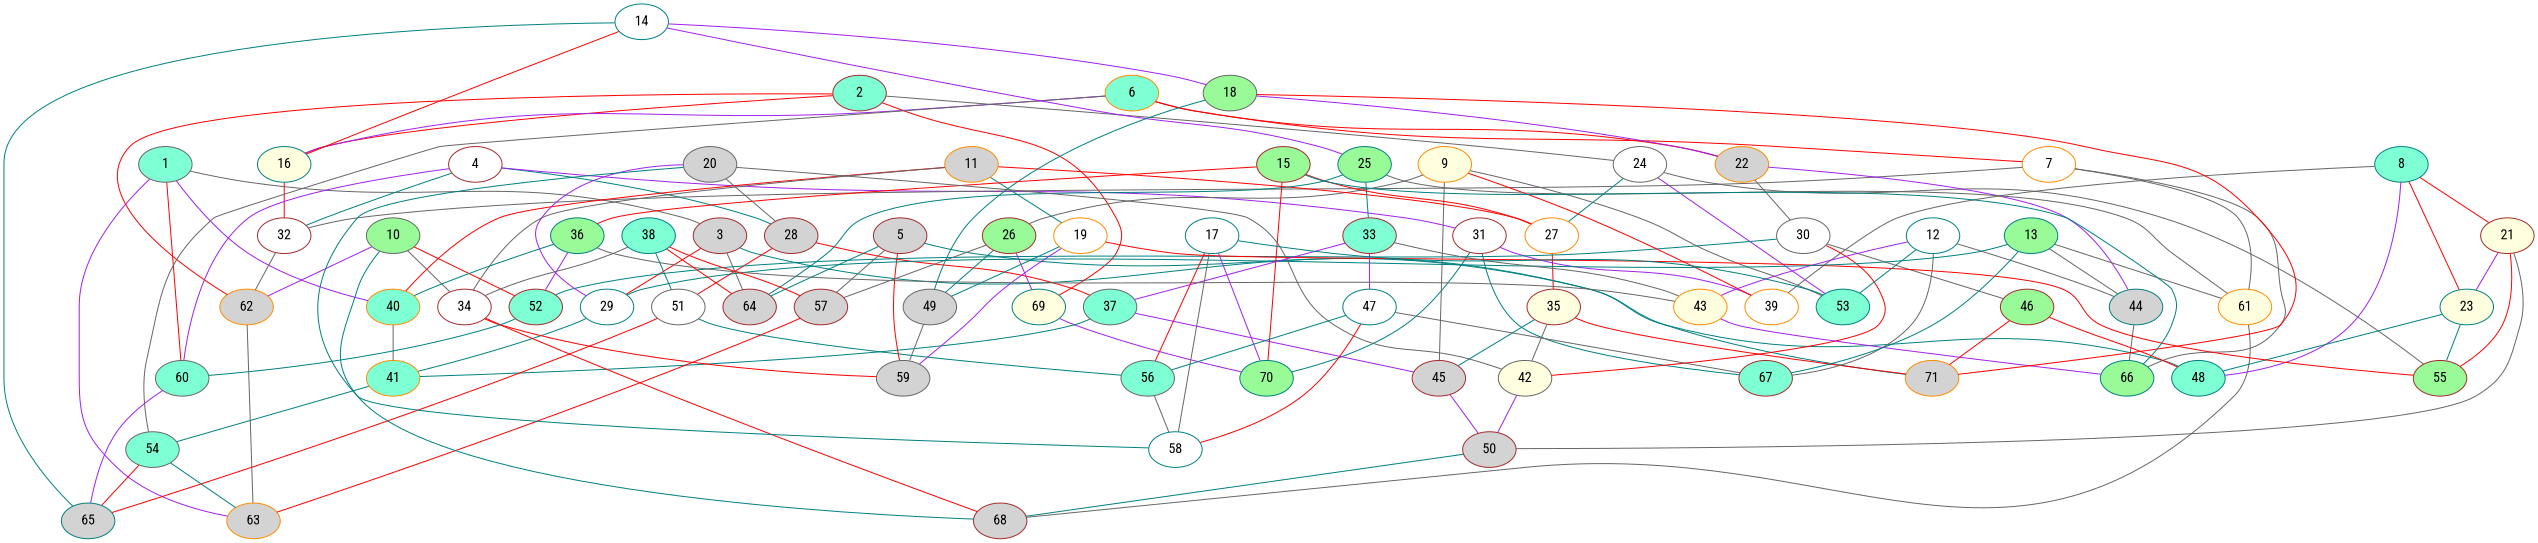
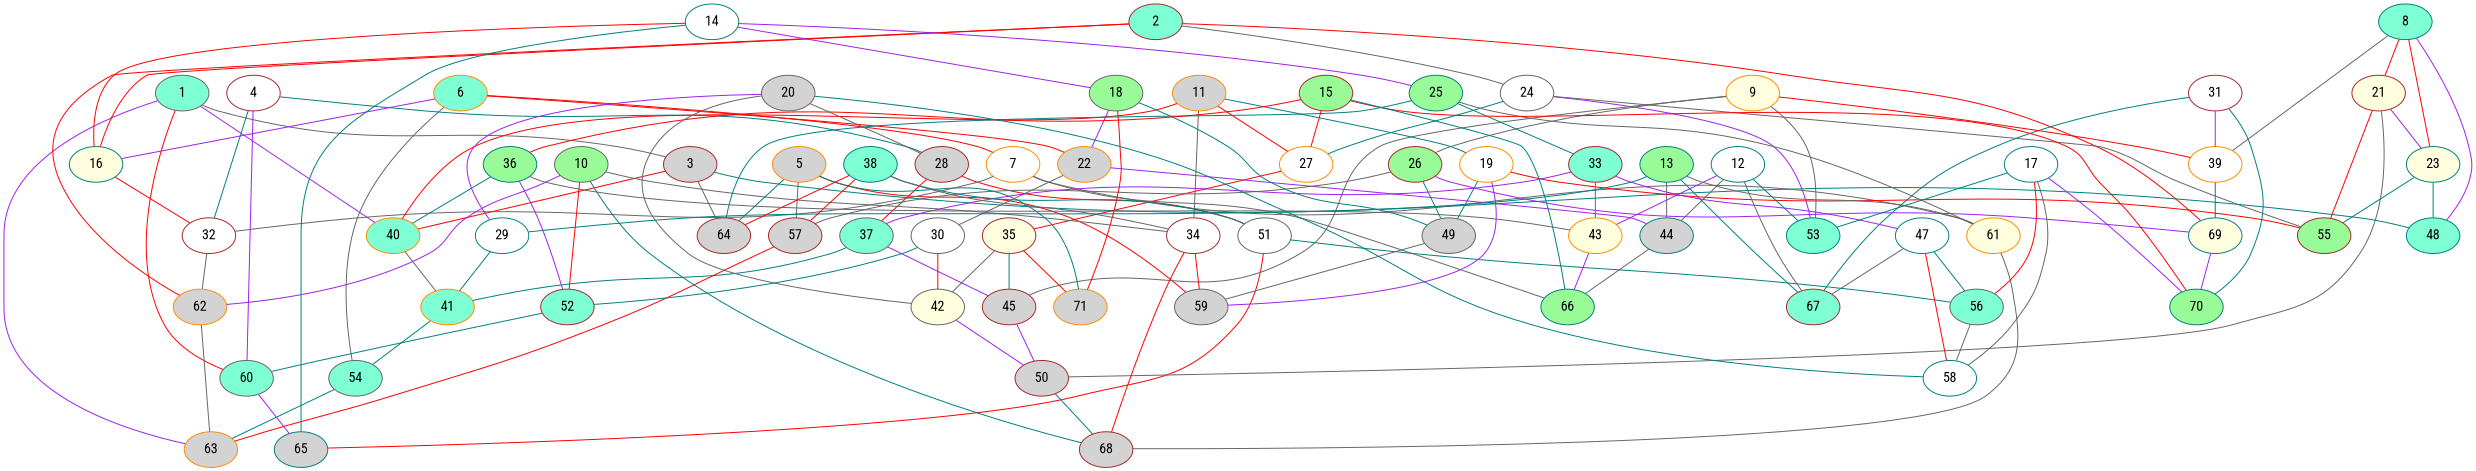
edge "4" -- "31": removed
edge "39" -- "69": added
node "5": color brown -> darkorange
edge "3" -- "29": now "3" -- "40"
node "46": removed
edge "54" -- "65": removed
